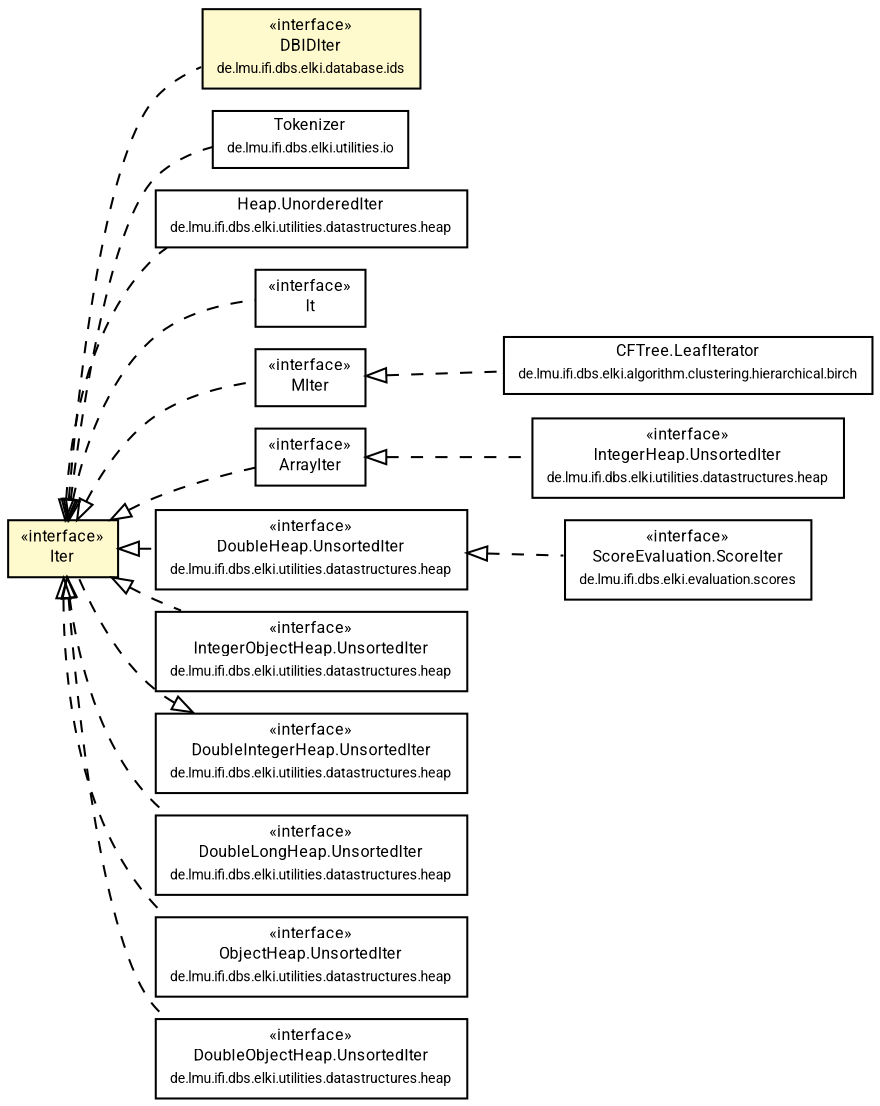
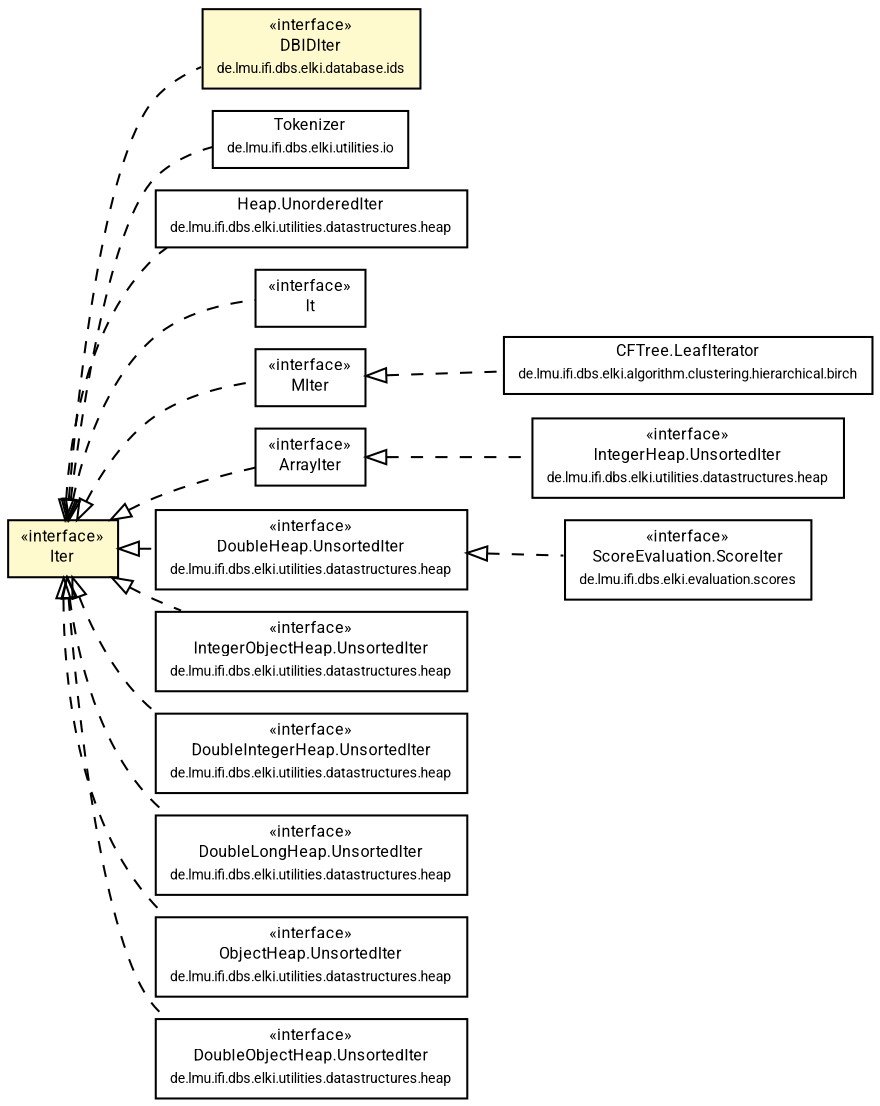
edge "Iter" -> "DoubleIntegerHeap.UnsortedIter": reversed
